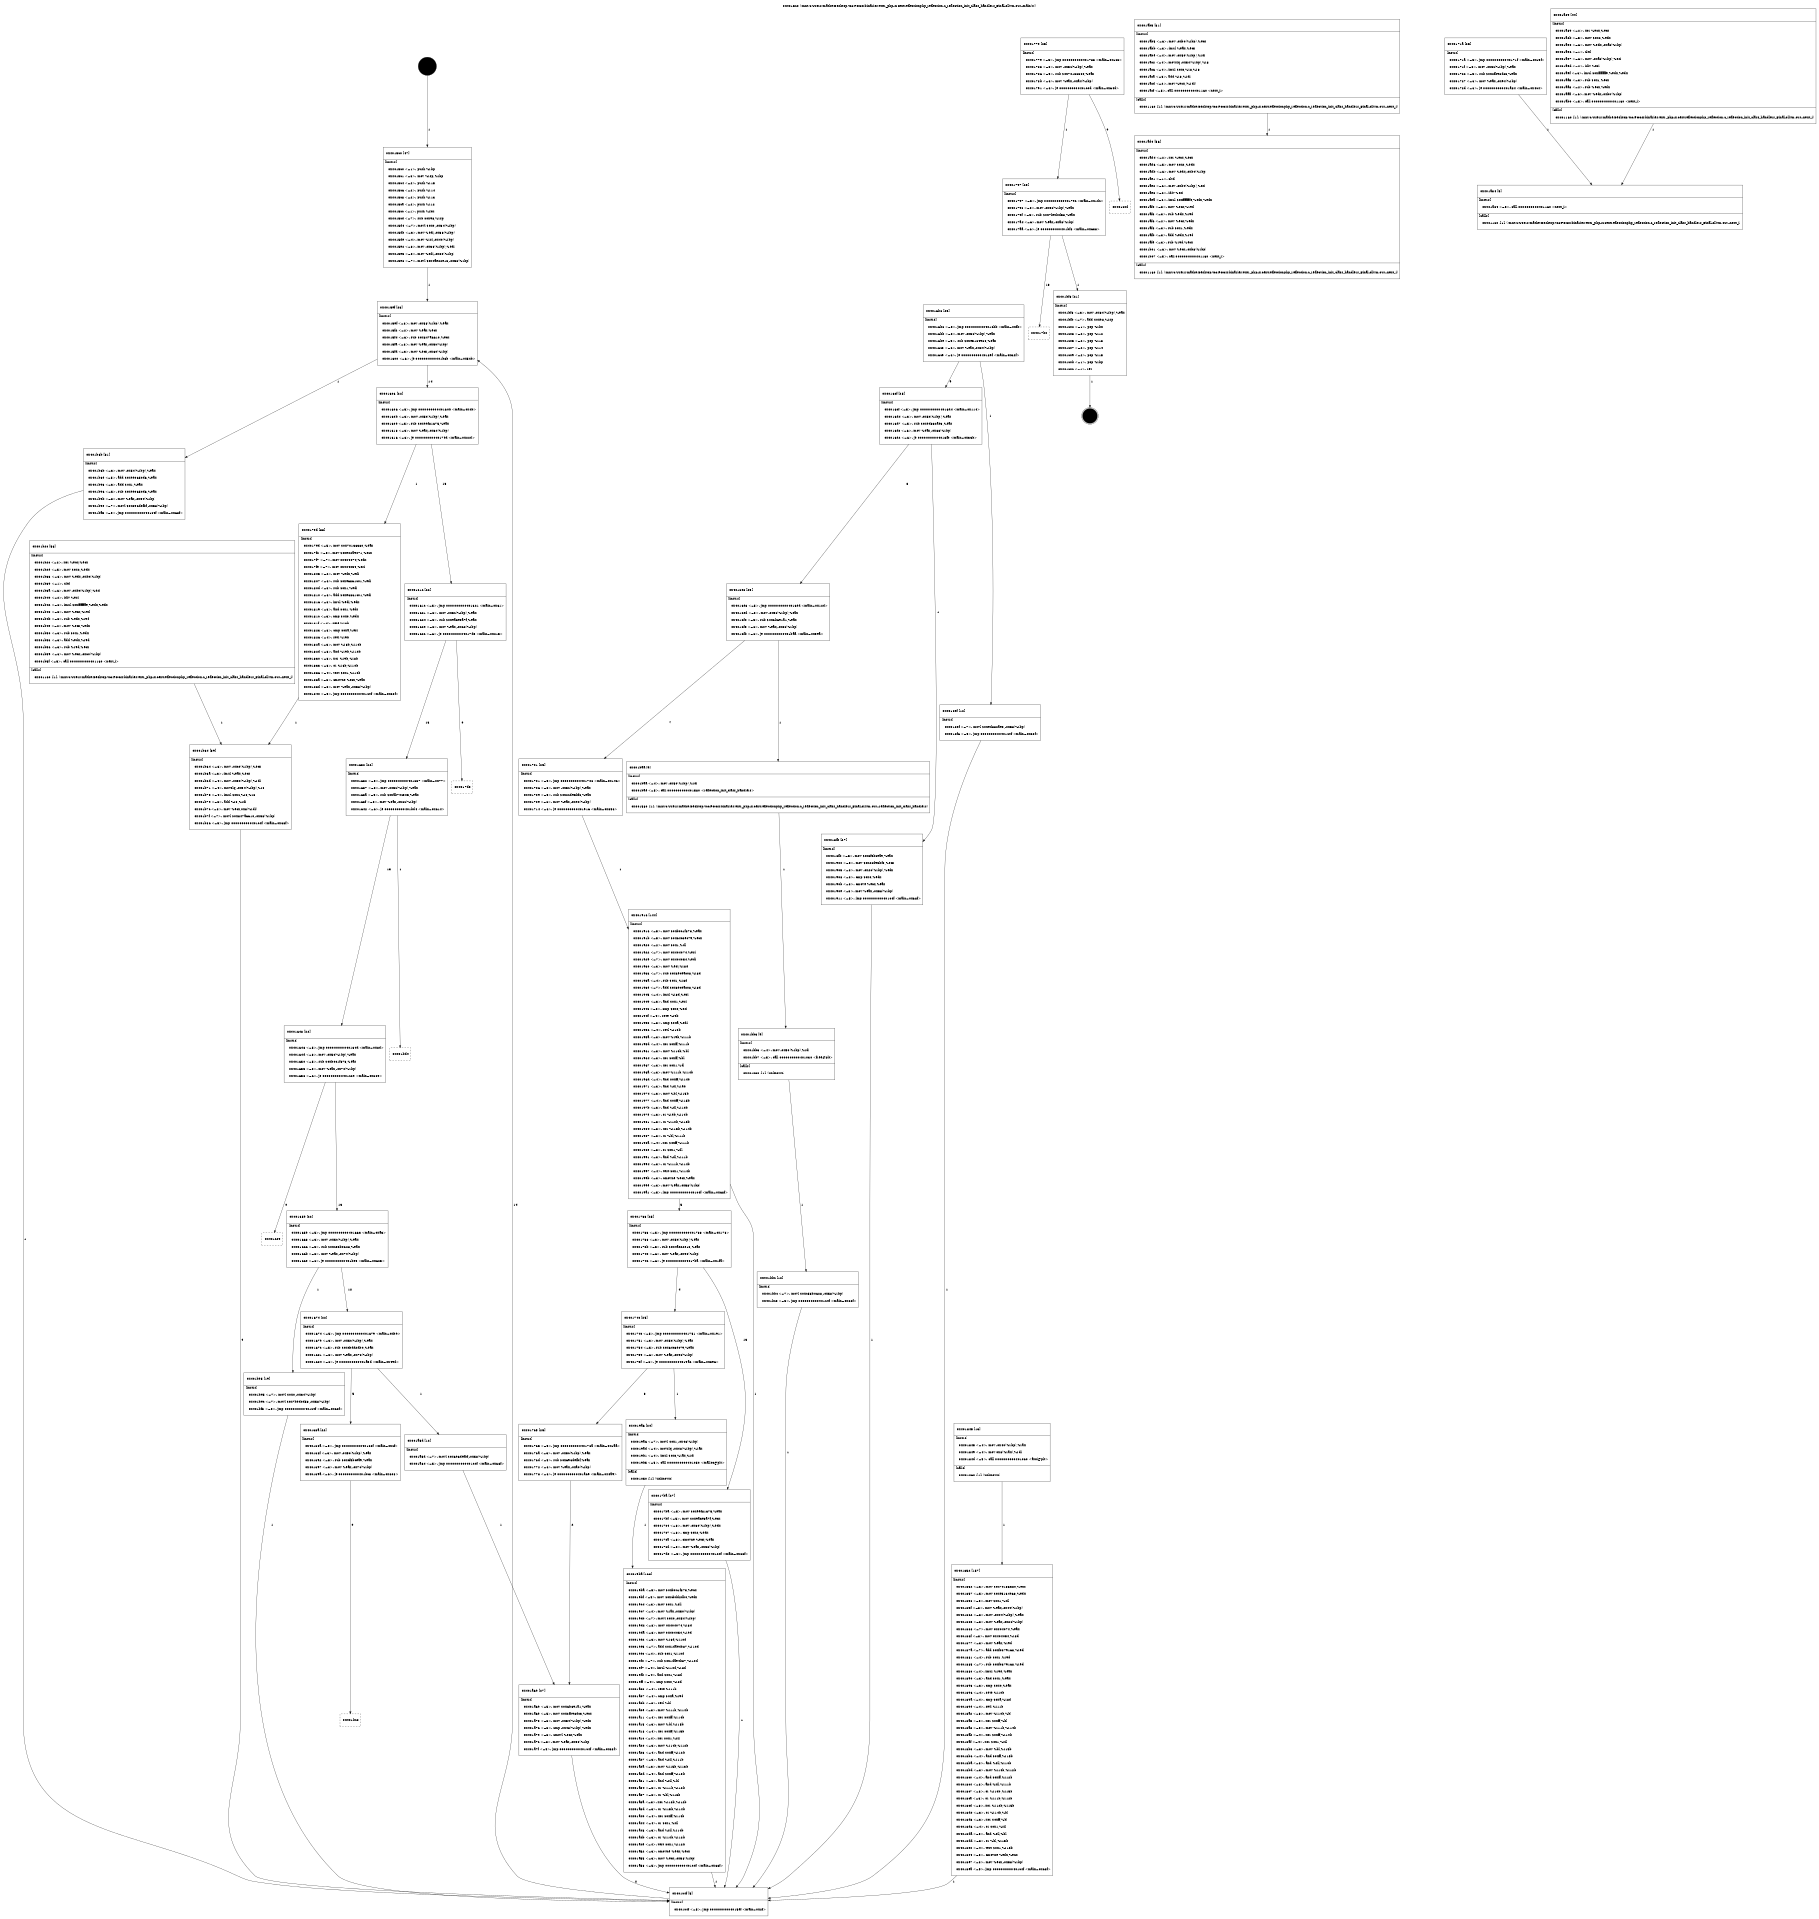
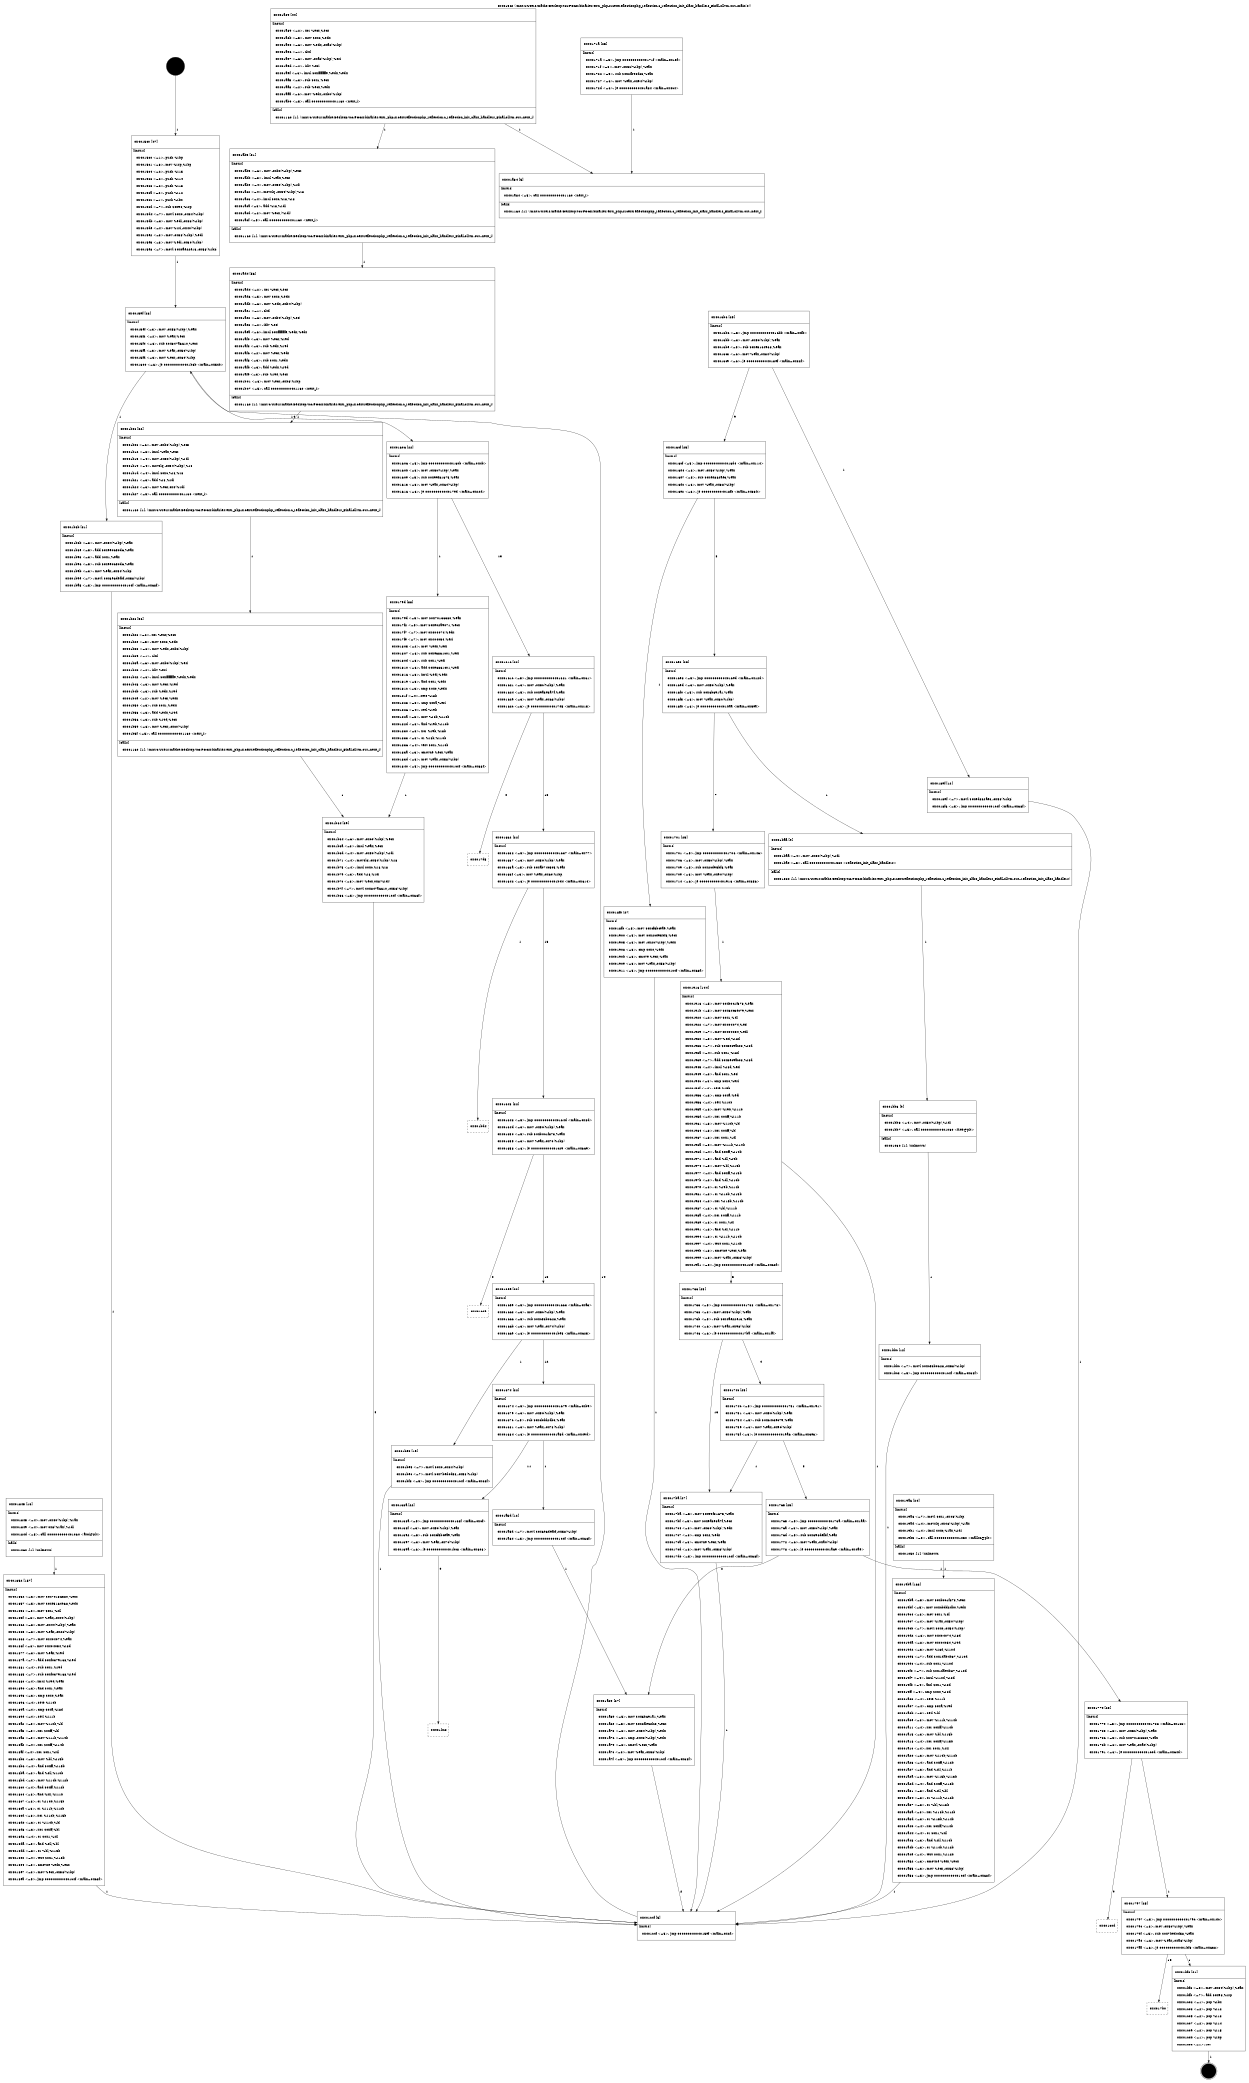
edge "0x401a89 [44]" -> "0x401ab5 [31]": added, label "1"
node "0x401b0c [32]": added
edge "0x40174c [25]" -> "0x4019a6 [20]": now "0x40174c [25]" -> "0x4017ba [27]"
edge "0x401674 [22]" -> "0x40168a [22]": label " 5" -> " 11"
edge "0x401765 [25]" -> "0x40177e [25]": added, label "1"
